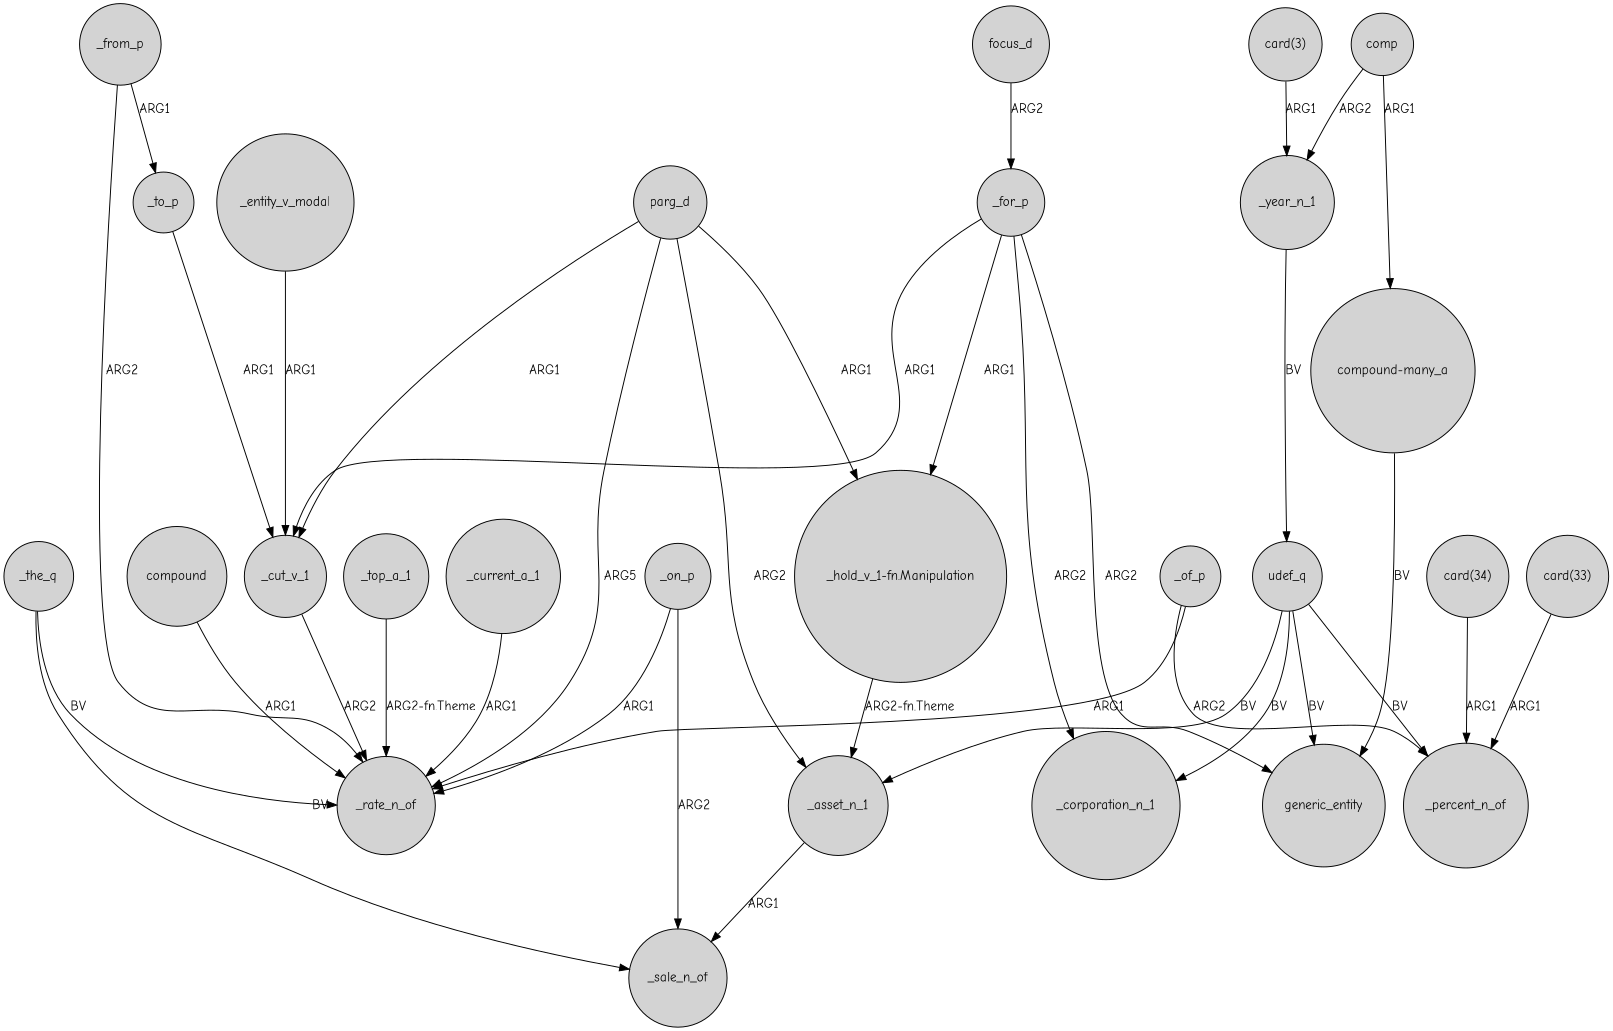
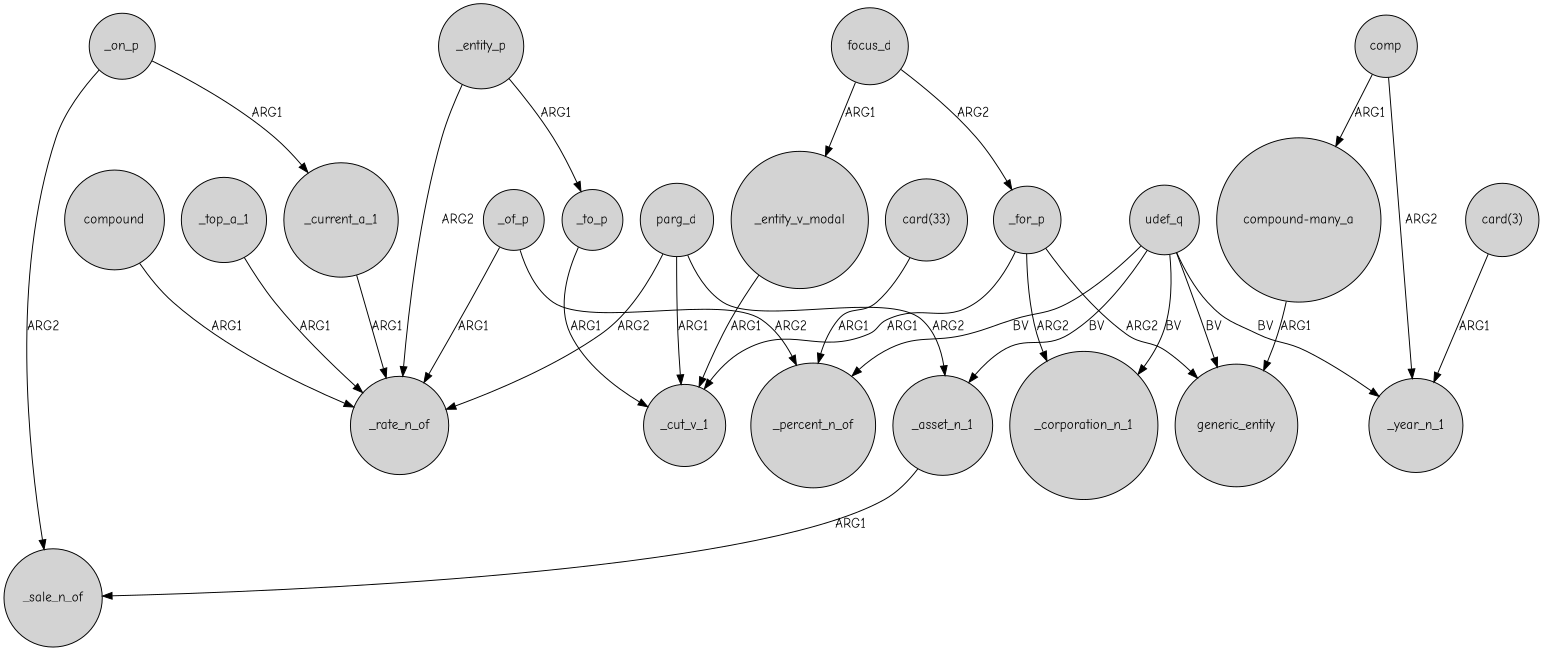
node "_from_p": label "_from_p" -> "_entity_p"
edge "focus_d" -> "_entity_v_modal": added, label "ARG1"
edge "_year_n_1" -> "udef_q": reversed
node "_the_q": removed
edge "parg_d" -> "_rate_n_of": label "ARG5" -> "ARG2"
node "_hold_v_1-fn.Manipulation": removed
edge "compound-many_a" -> "generic_entity": label "BV" -> "ARG1"
node "card(34)": removed
edge "_cut_v_1" -> "_rate_n_of": removed, label "ARG2"
edge "_top_a_1" -> "_rate_n_of": label "ARG2-fn.Theme" -> "ARG1"
edge "_on_p" -> "_rate_n_of": now "_on_p" -> "_current_a_1"
